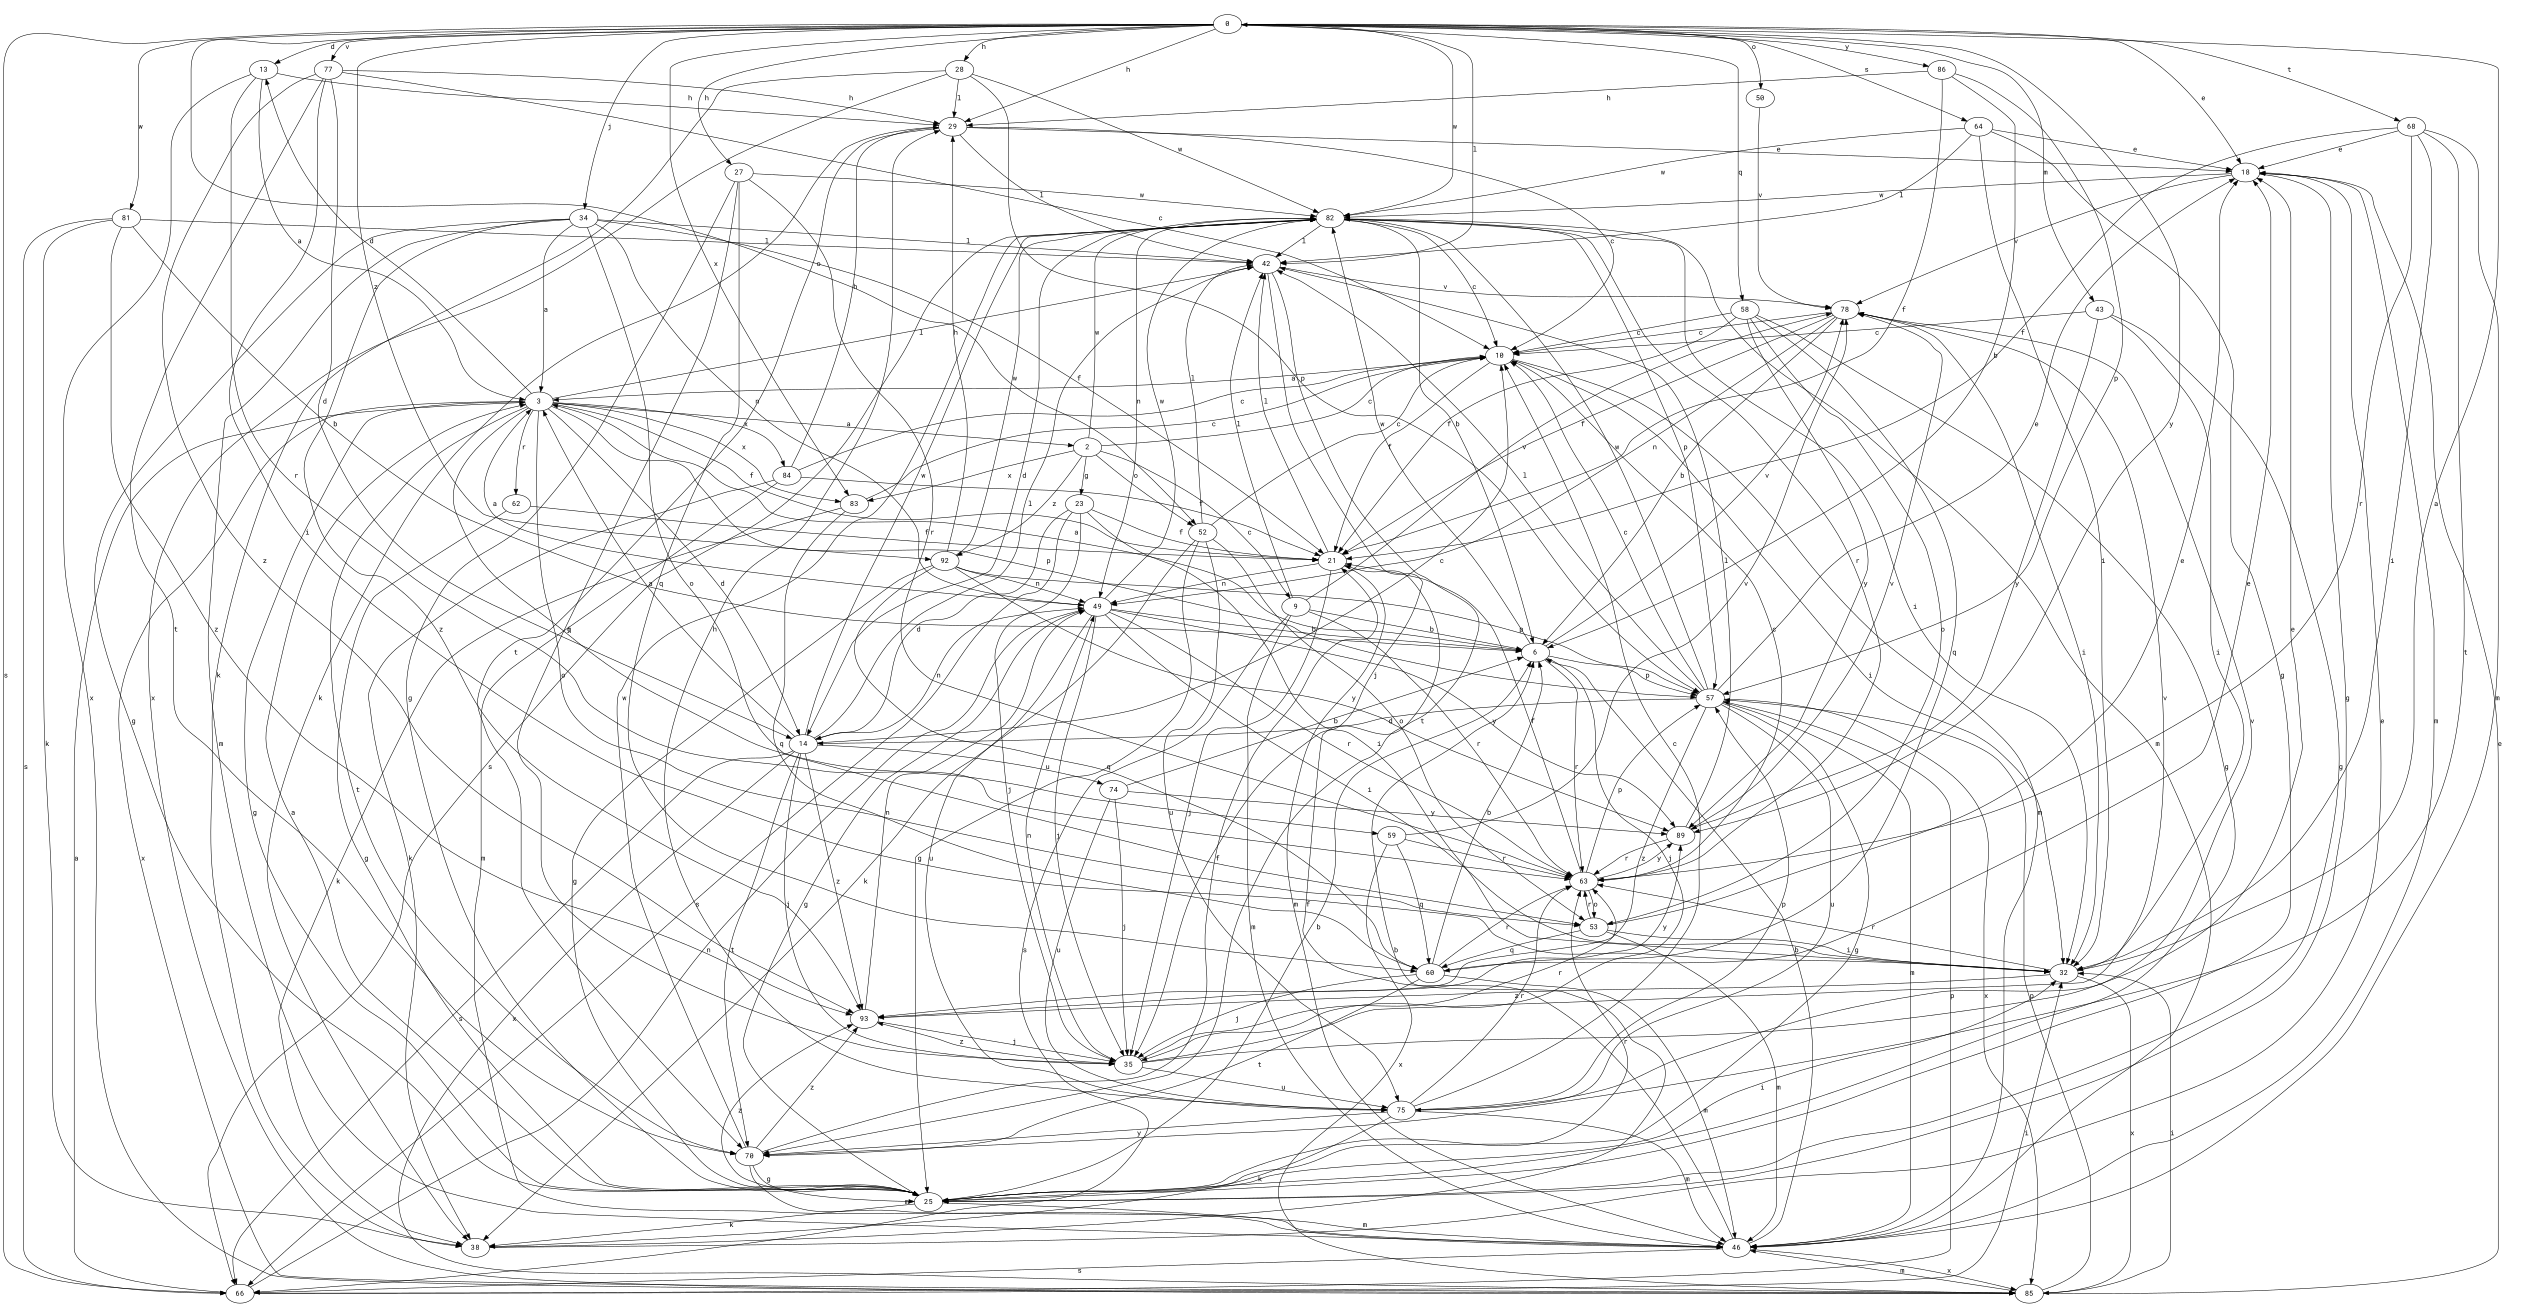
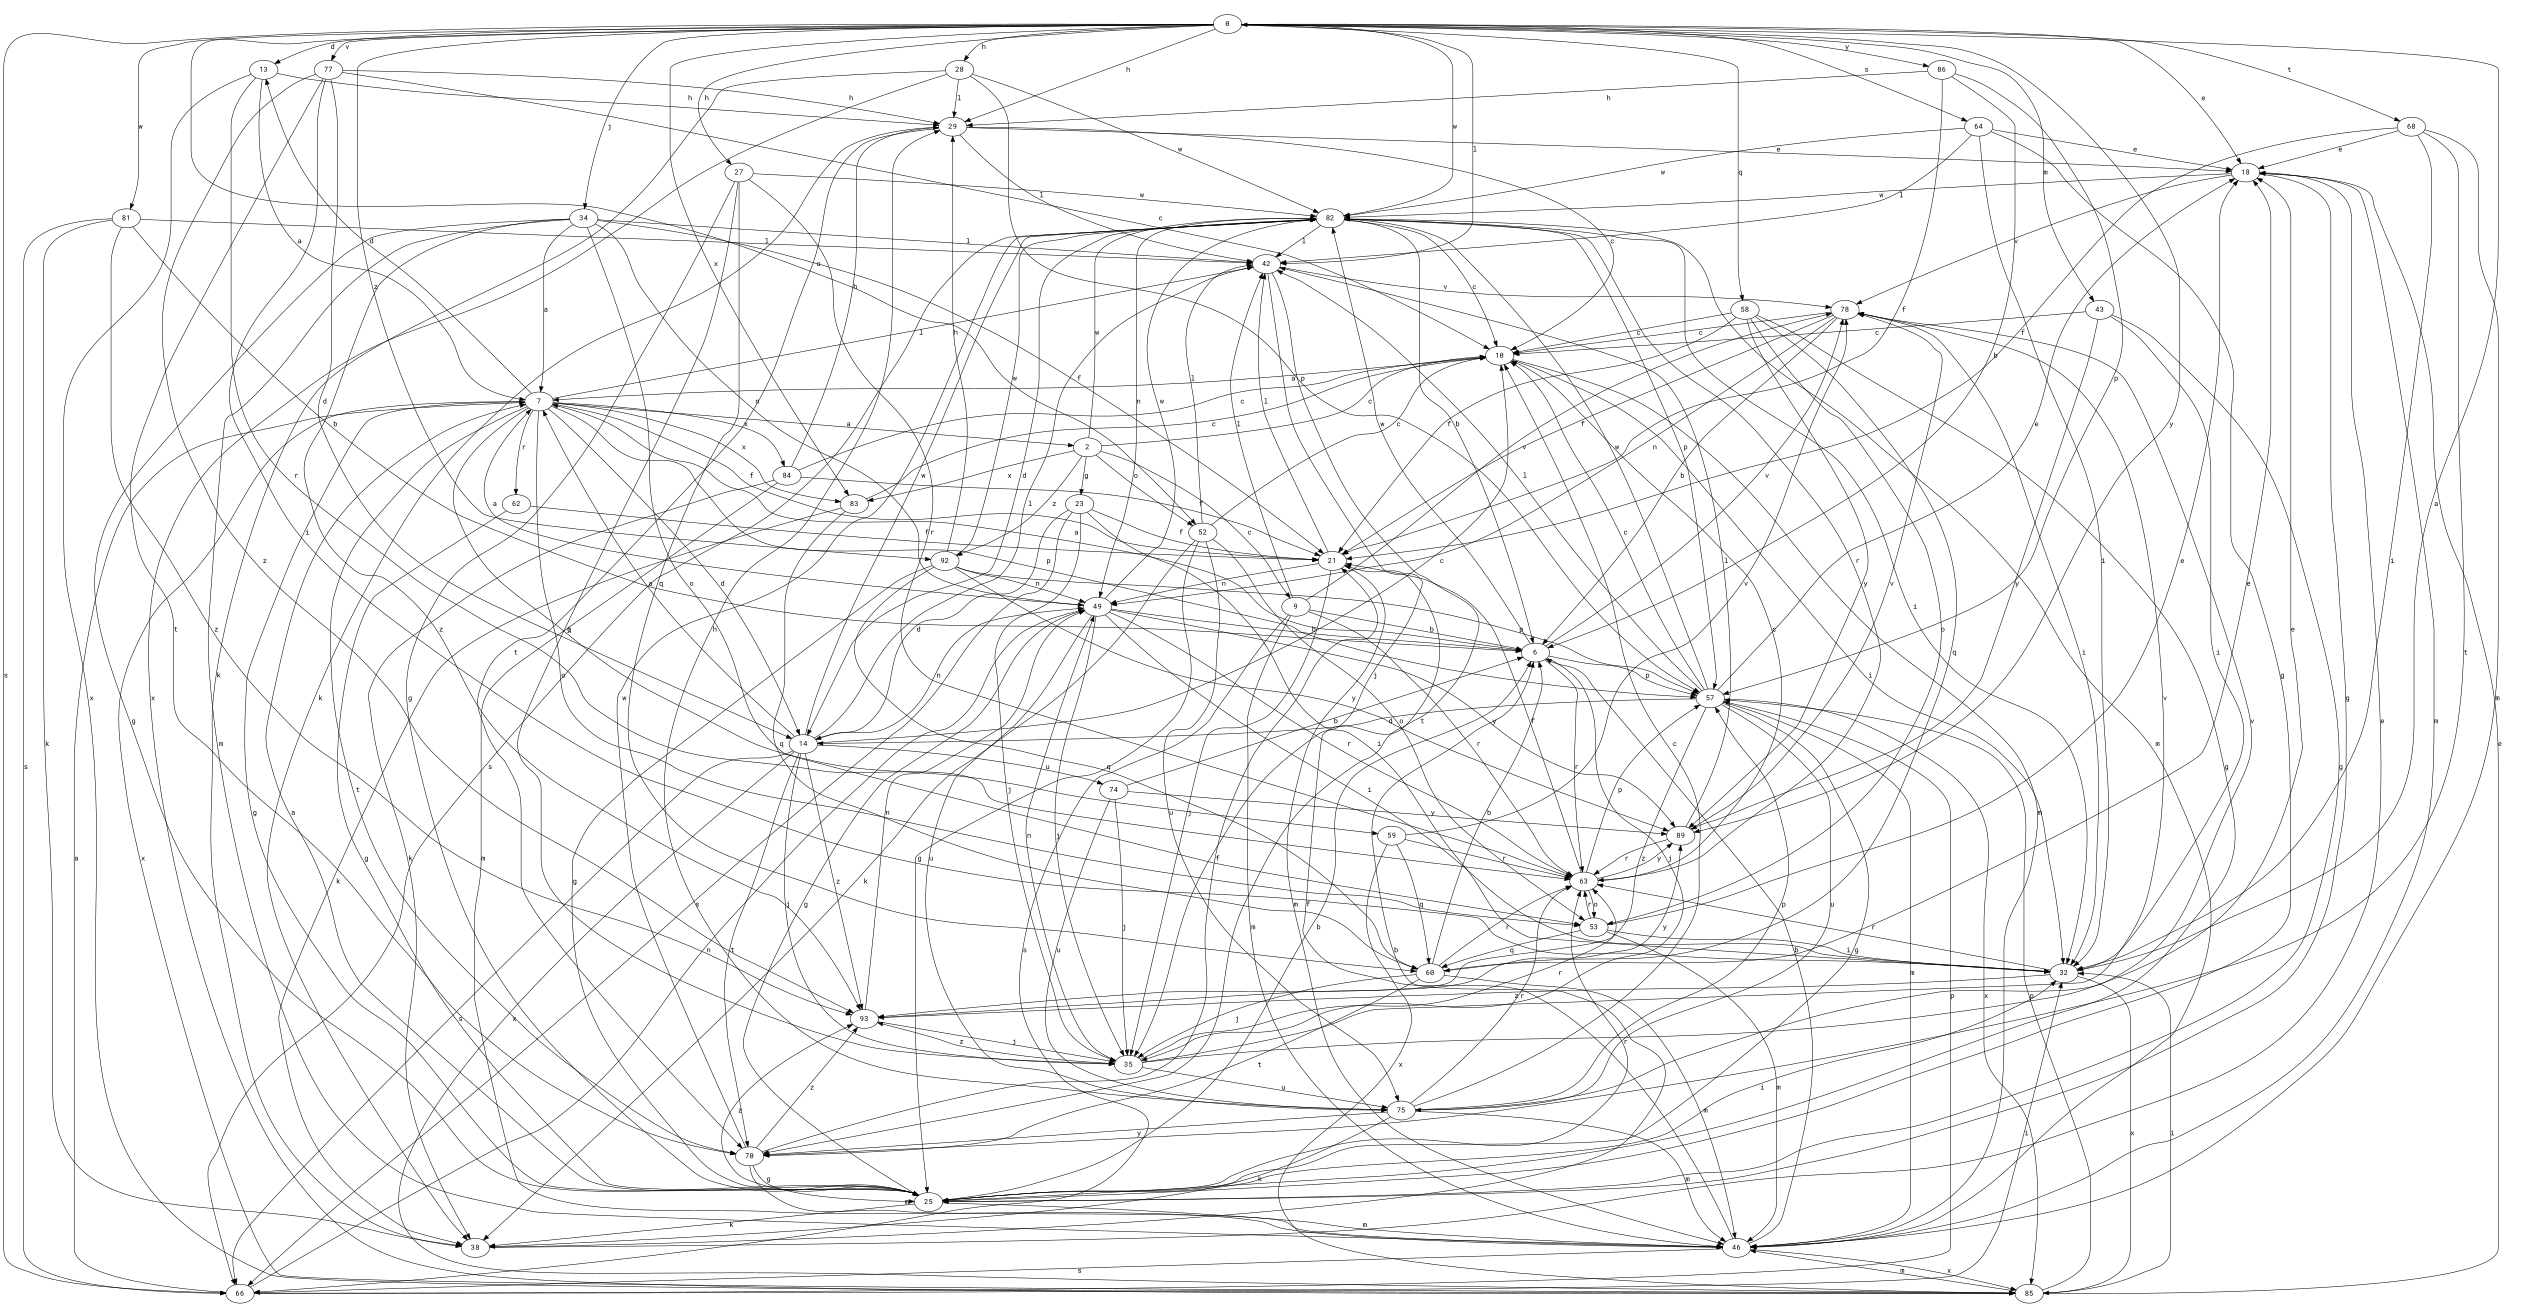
node "50": removed
node "3": label "3" -> "7"
edge "10" -> "21": removed, label "f"
edge "68" -> "63": removed, label "r"
